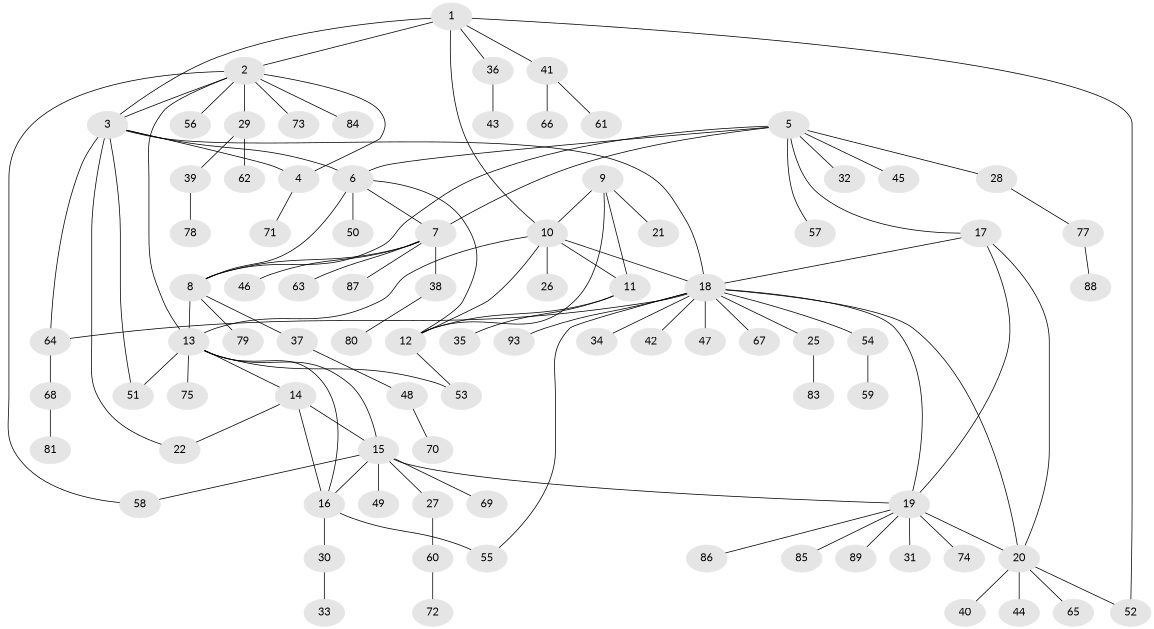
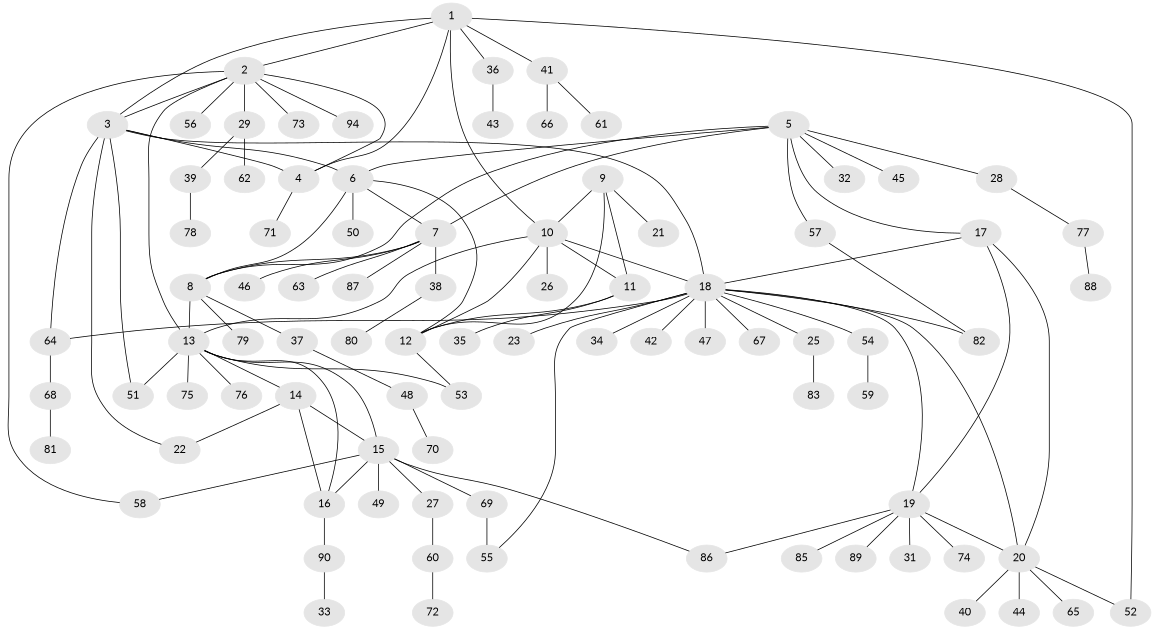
edge "1" -- "4": added
node "84": label "84" -> "94"
node "93": label "93" -> "23"
node "82": added
node "76": added
edge "15" -- "19": now "15" -- "86"
edge "16" -- "55": now "69" -- "55"
node "30": label "30" -> "90"
